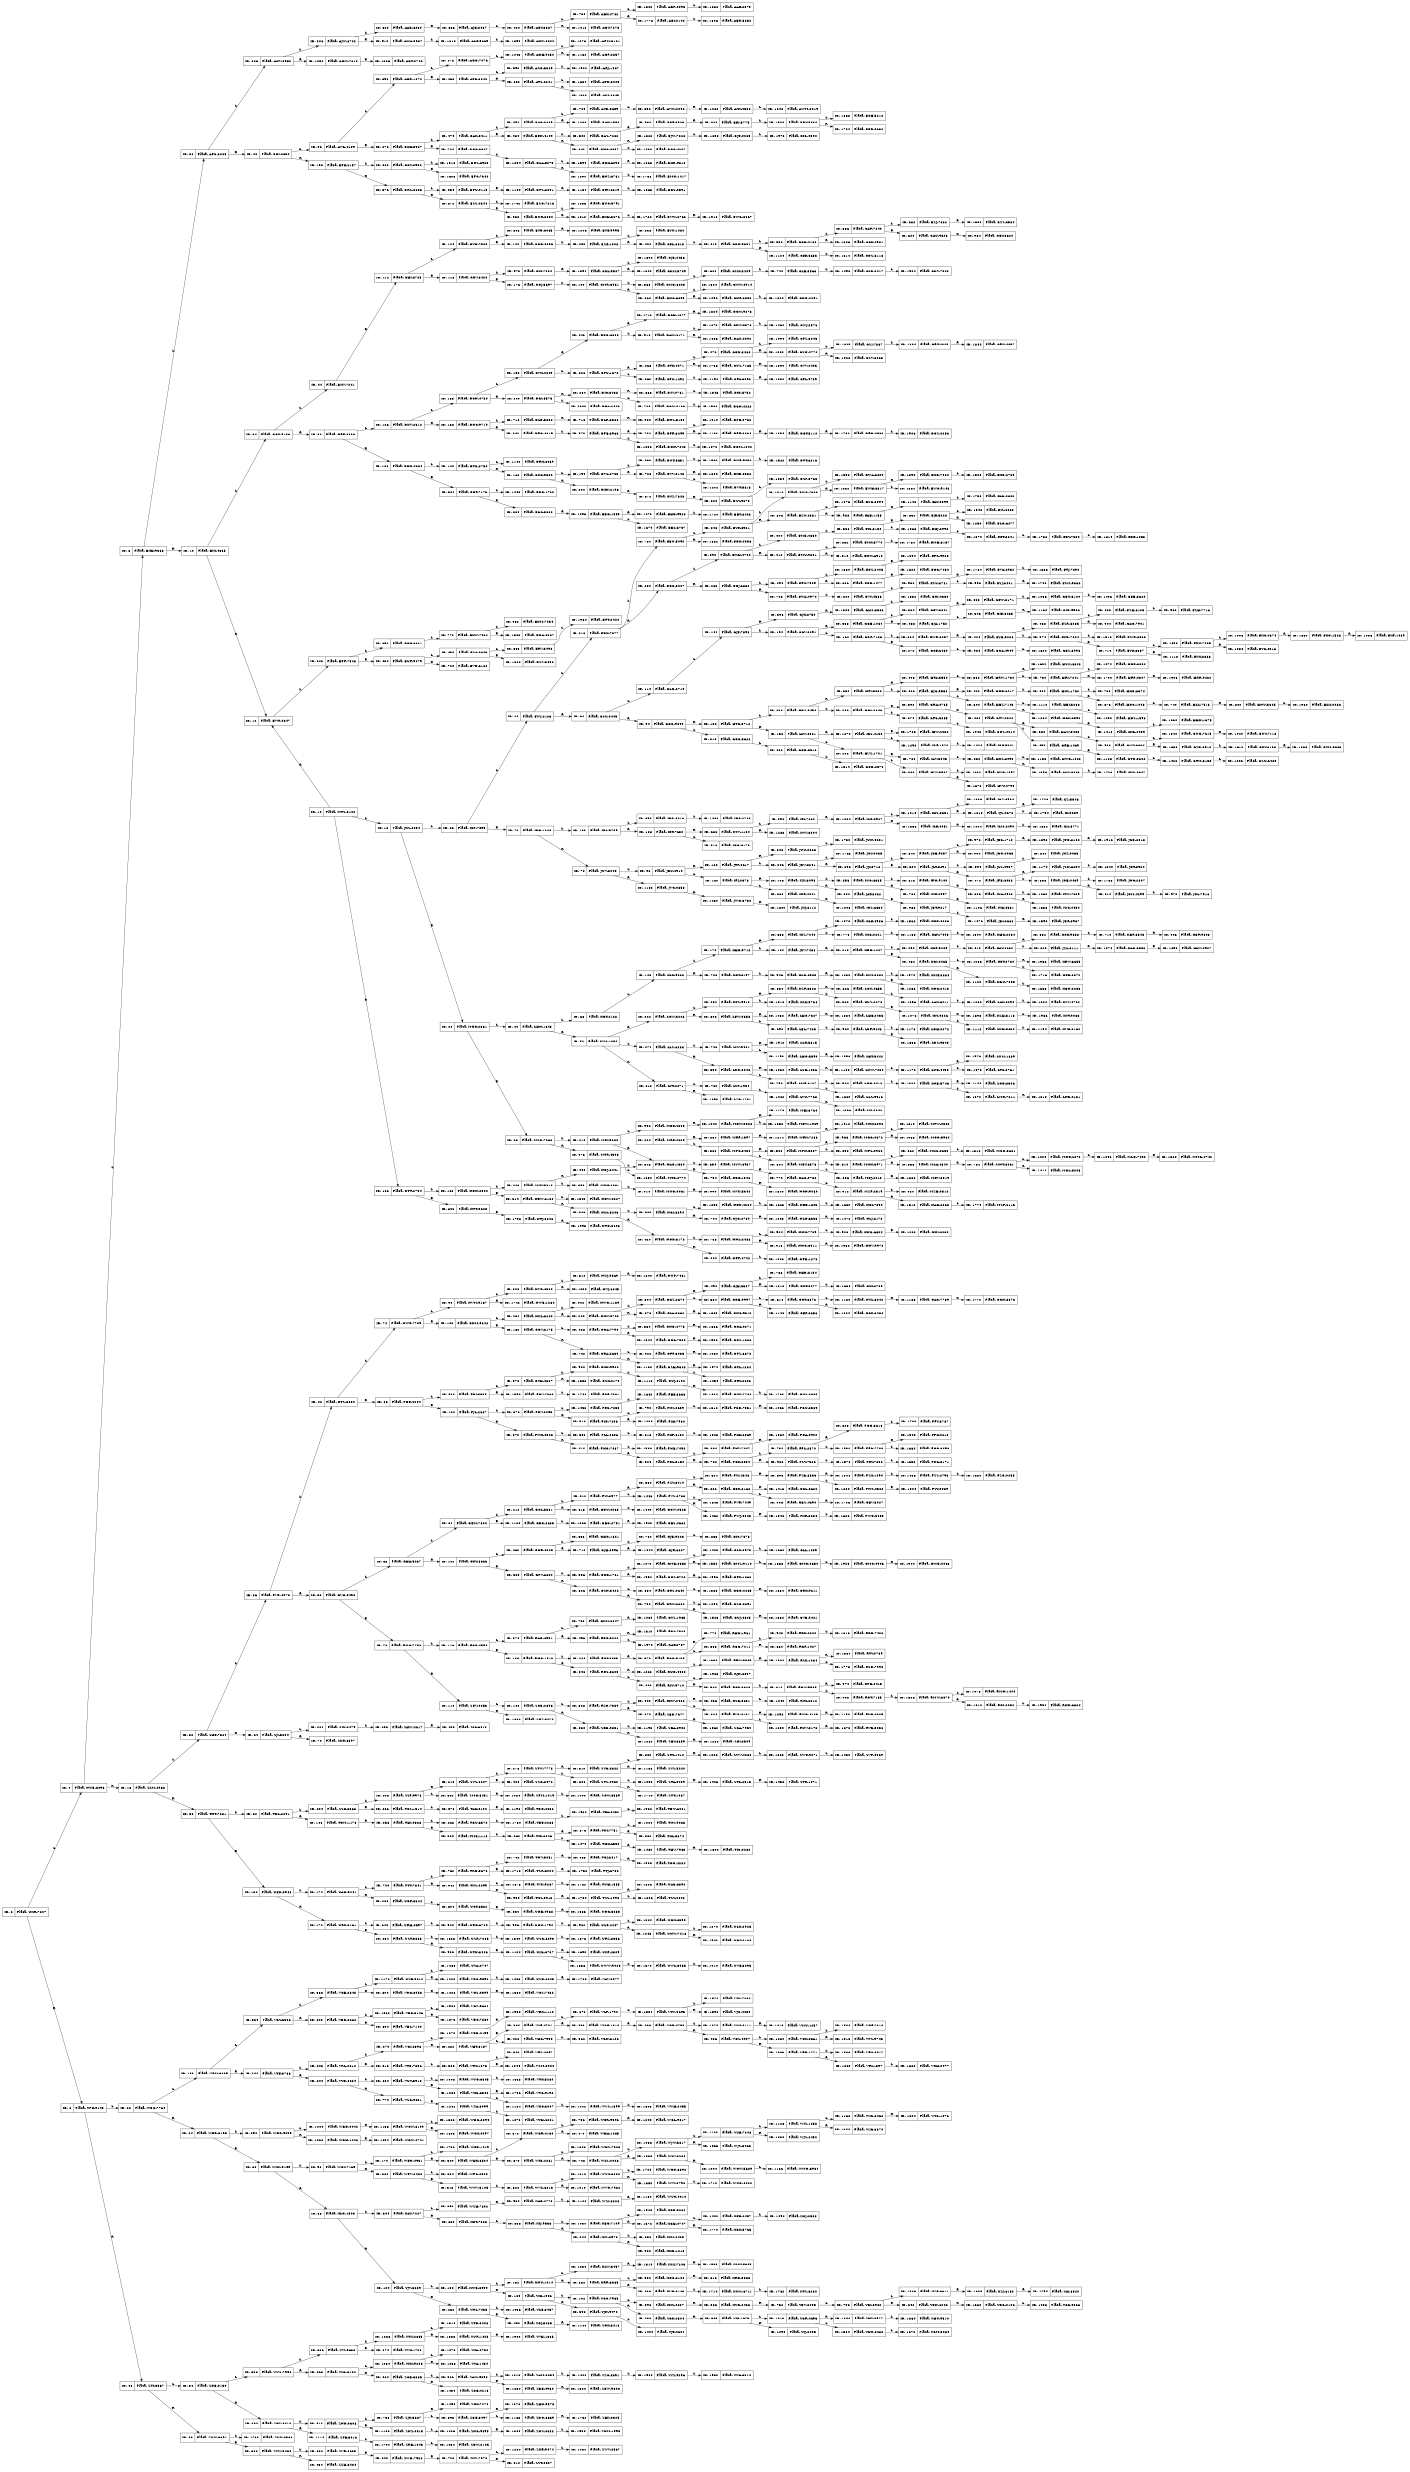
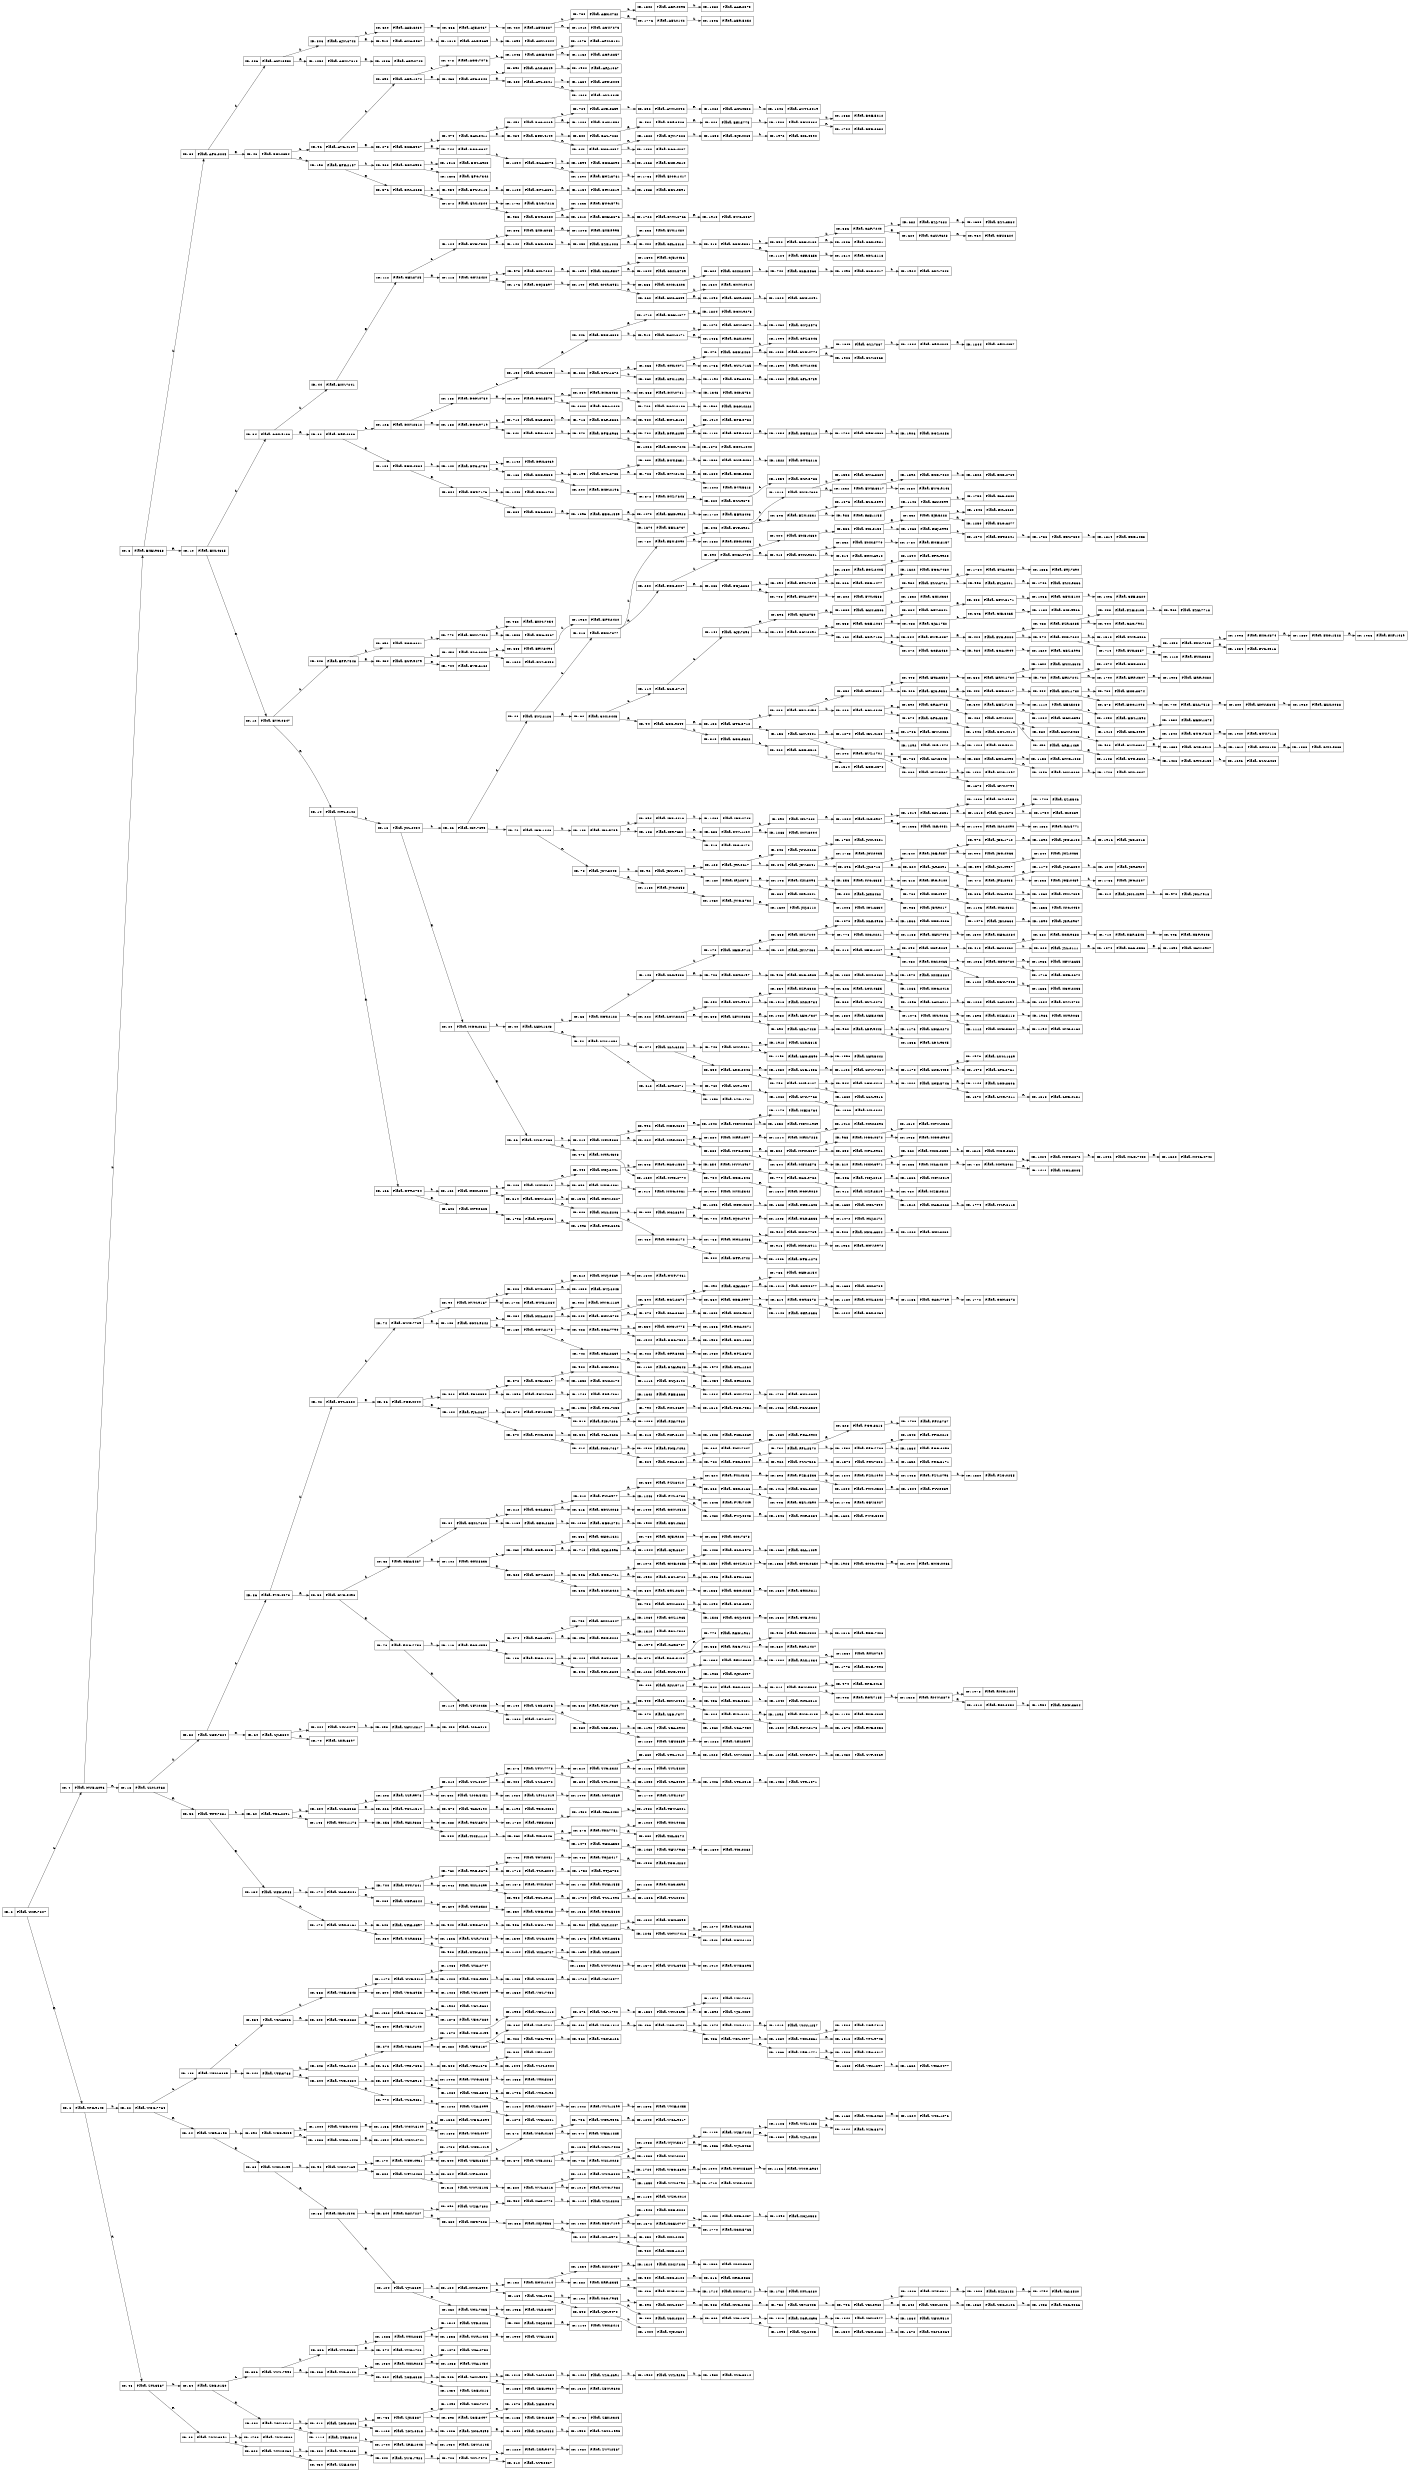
edge "ID: 14" -> "ID: 12": reversed
edge "ID: 52" -> "ID: 222": now "ID: 68" -> "ID: 222"
edge "ID: 214" -> "ID: 548": now "ID: 214" -> "ID: 264"
edge "ID: 1088" -> "ID: 1094": now "ID: 1724" -> "ID: 1094"
